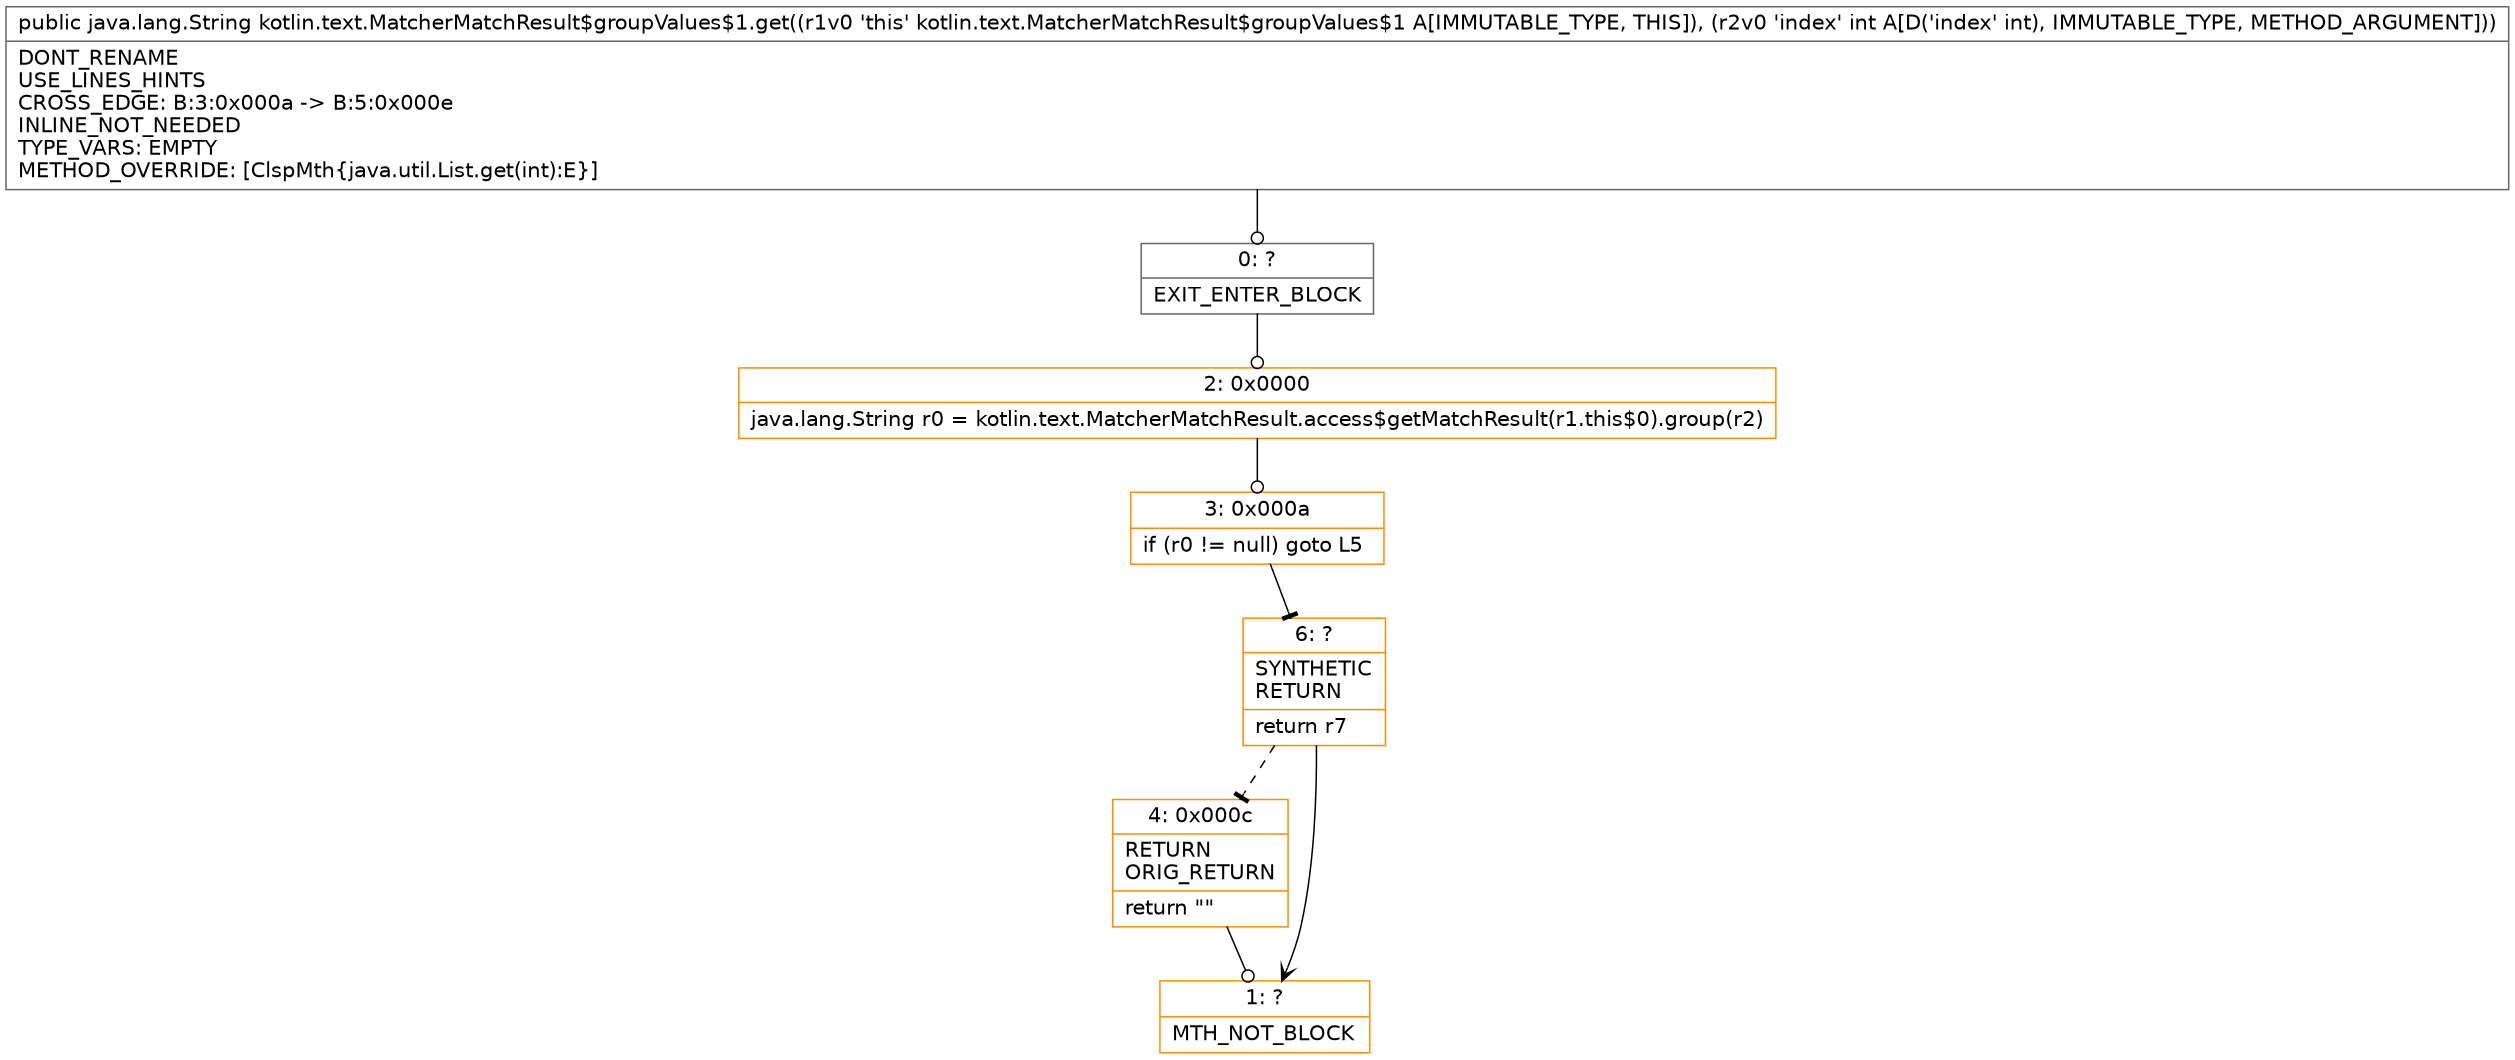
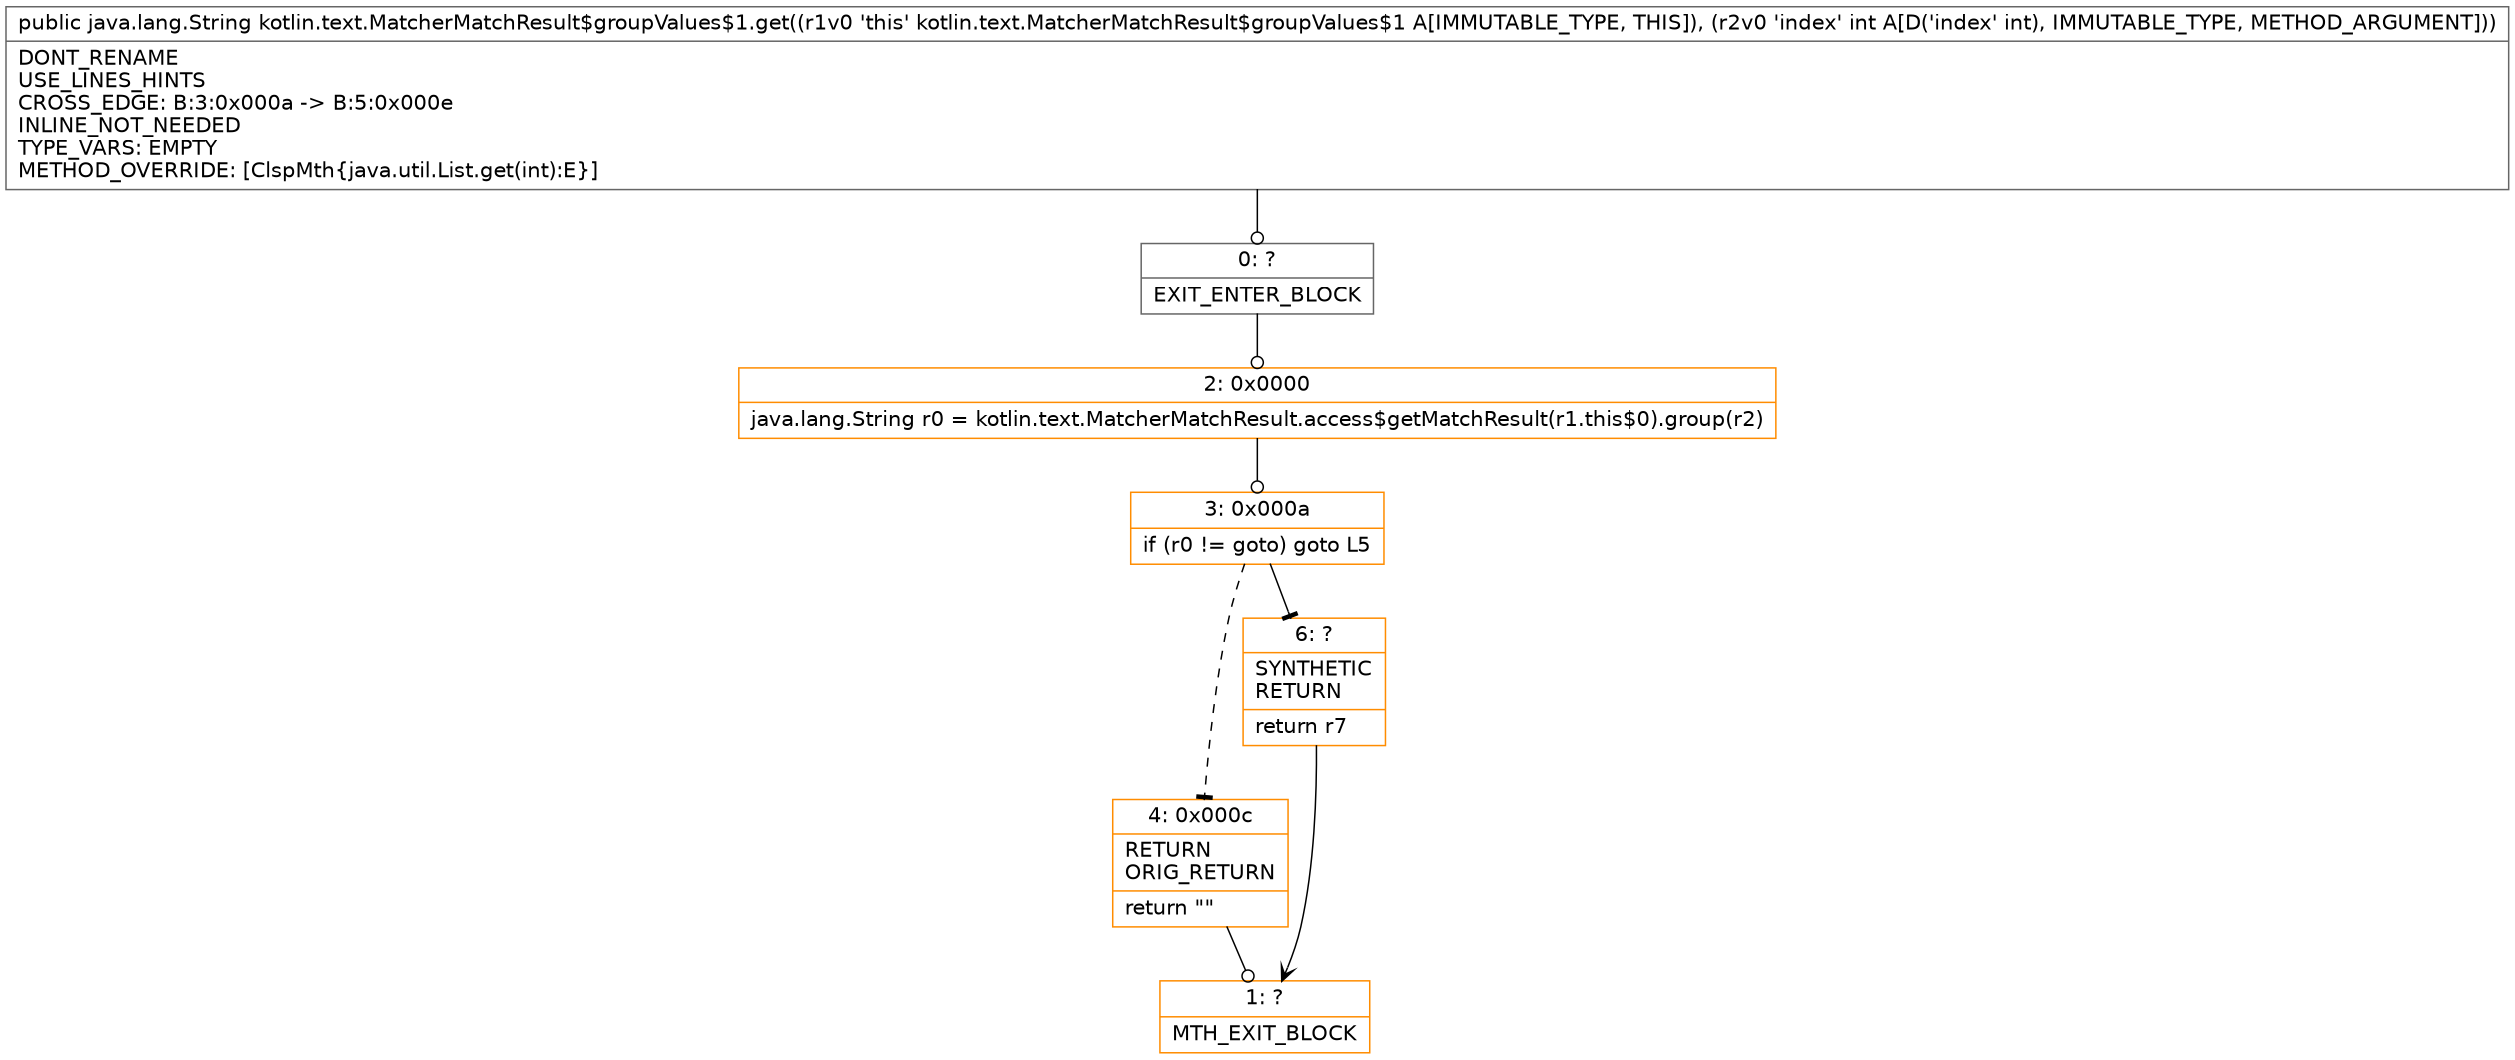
node "3: 0x000a": text "if (r0 != null) goto L5" -> "if (r0 != goto) goto L5"
edge "6: ?" -> "4: 0x000c": now "3: 0x000a" -> "4: 0x000c"
node "1: ?": text "MTH_NOT_BLOCK" -> "MTH_EXIT_BLOCK"
